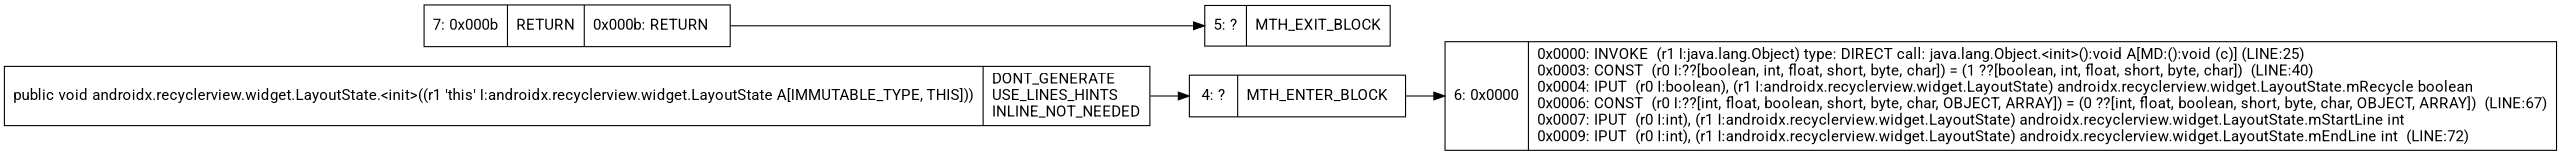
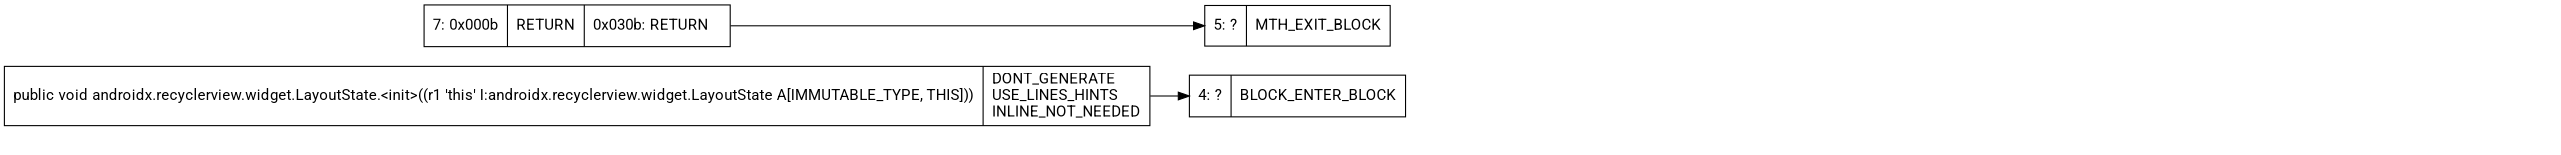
node "7: 0x000b": text "0x000b: RETURN" -> "0x030b: RETURN"
node "4: ?": text "MTH_ENTER_BLOCK" -> "BLOCK_ENTER_BLOCK"
node "6: 0x0000": removed
